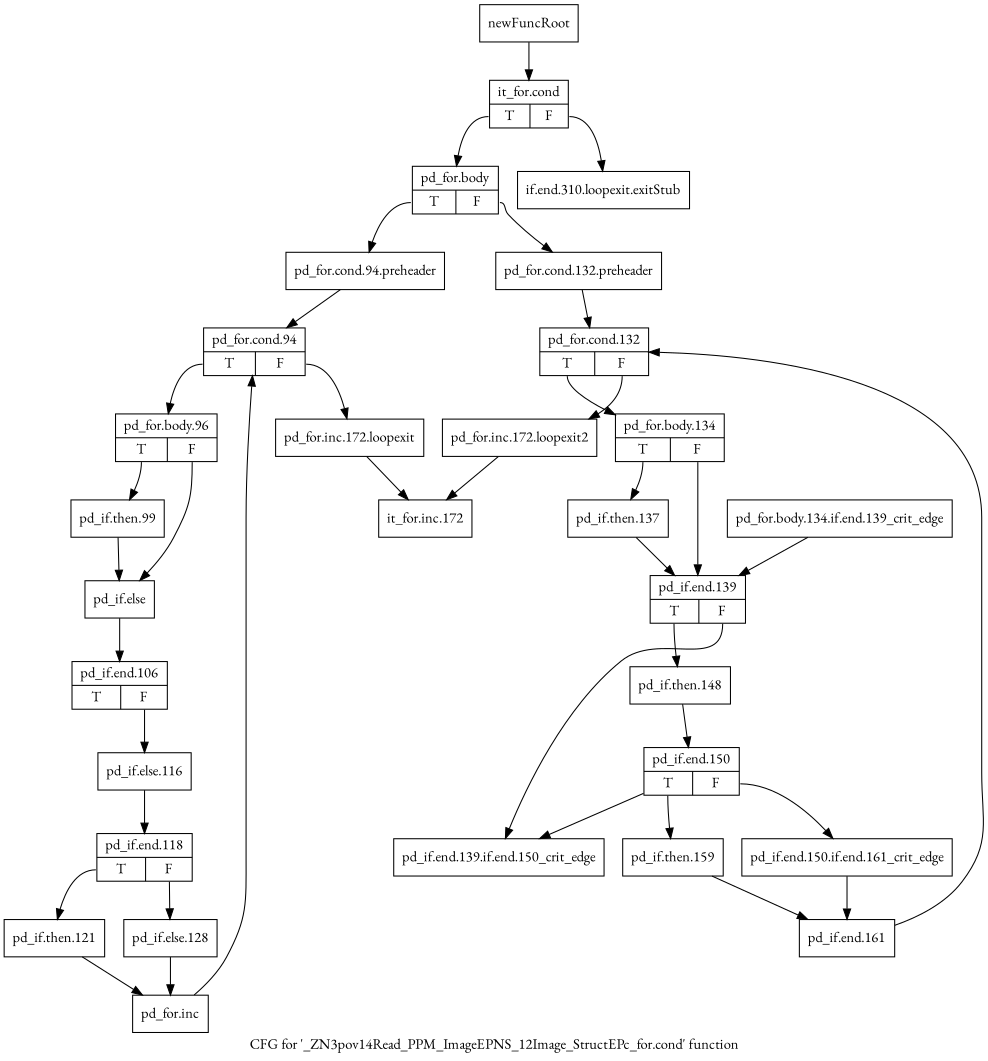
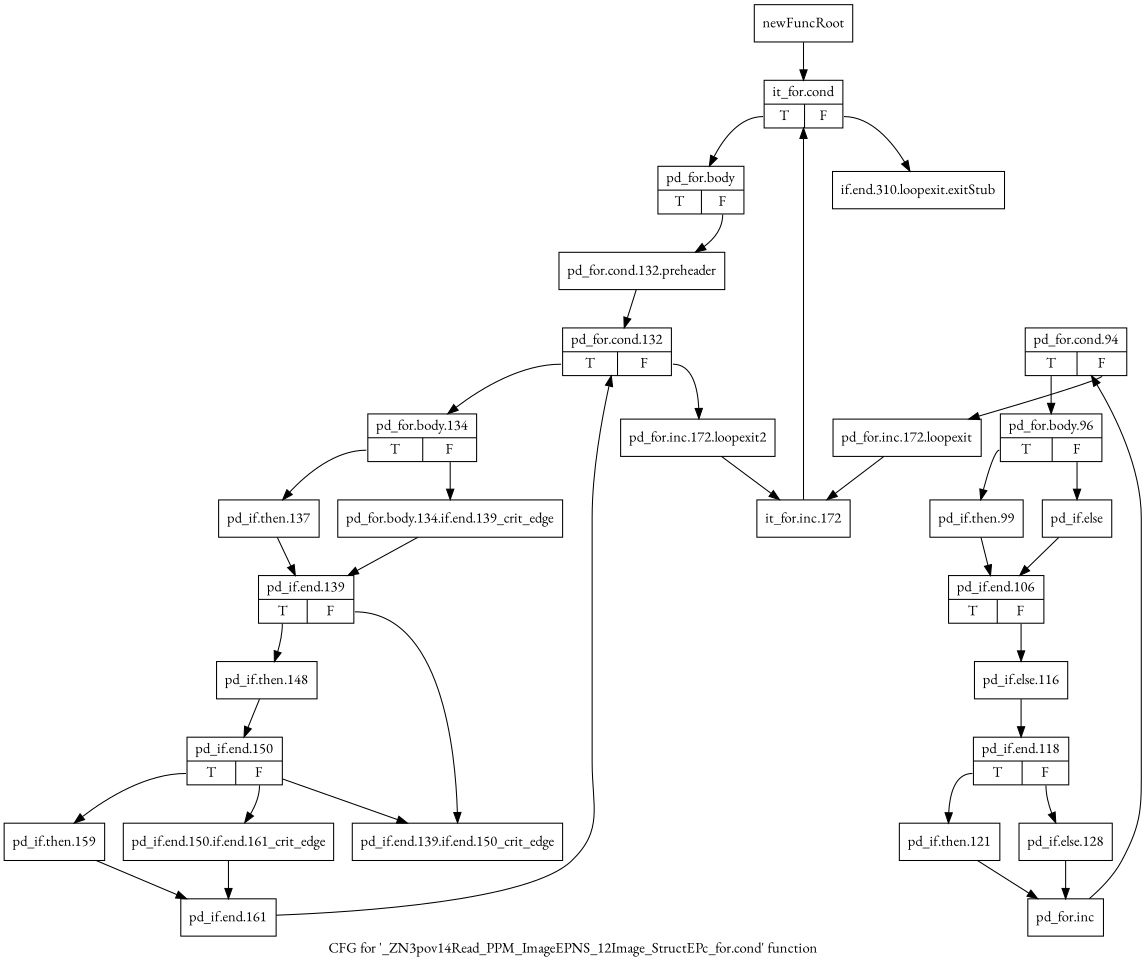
node "pd_for.cond.94.preheader": removed
edge "it_for.inc.172" -> "it_for.cond": added
edge "pd_for.body.134" -> "pd_if.end.139": now "pd_for.body.134" -> "pd_for.body.134.if.end.139_crit_edge"
edge "pd_if.then.99" -> "pd_if.else": now "pd_if.then.99" -> "pd_if.end.106"
